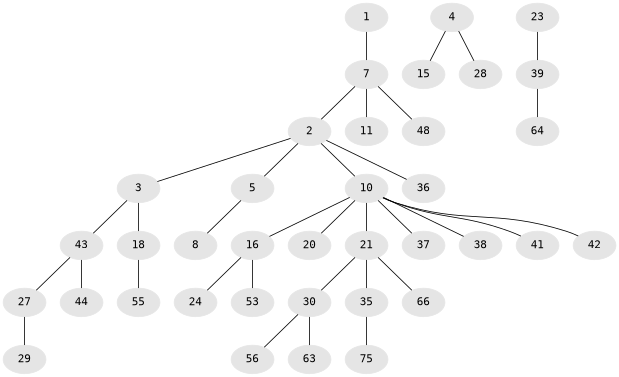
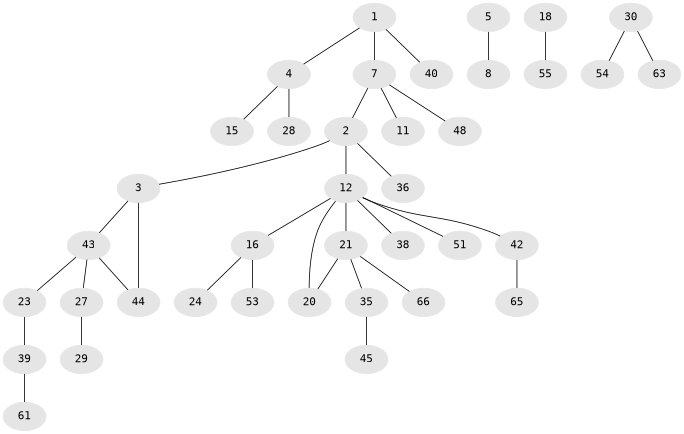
edge "1" -- "4": added
node "40": added
node "64": label "64" -> "61"
edge "2" -- "5": removed
node "10": label "10" -> "12"
edge "3" -- "18": now "3" -- "44"
node "37": removed
node "41": label "41" -> "51"
edge "43" -- "23": added
edge "21" -- "30": now "21" -- "20"
node "65": added
node "56": label "56" -> "54"
node "75": label "75" -> "45"
